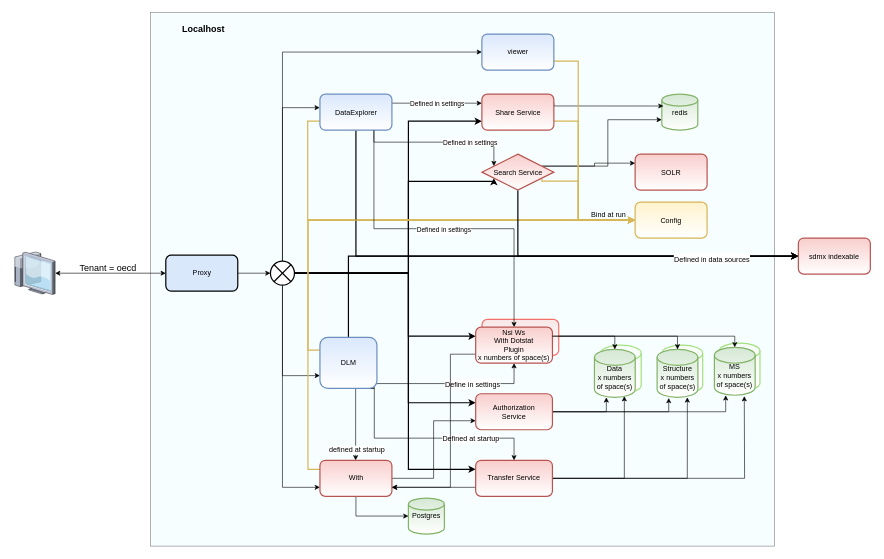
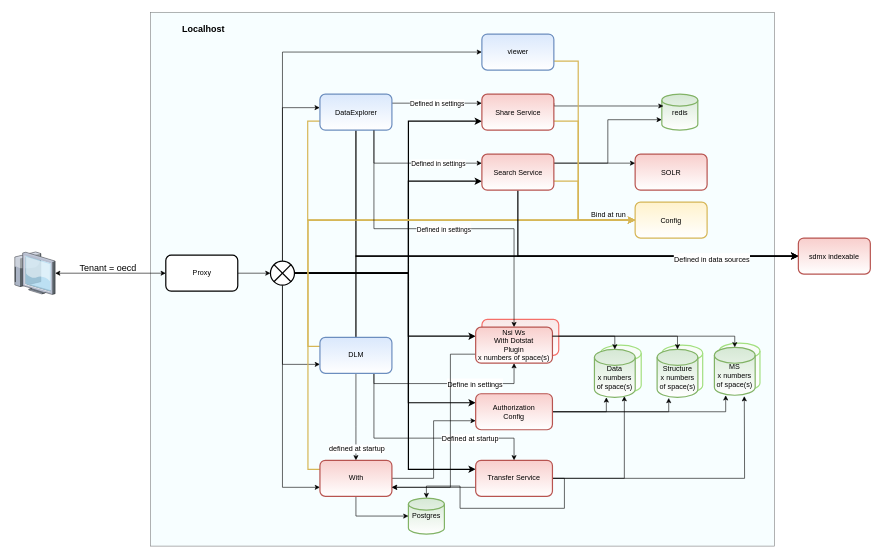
node "Search Service": shape diamond -> rounded rectangle
node "Proxy": fillcolor #dae8fc -> #ffffff
node "DLM": size 57x51 -> 72x36
edge "Transfer Service" -> "Structure x numbers of space(s)": now "Transfer Service" -> "Postgres"
node "Authorization Service": label "Authorization Service" -> "Authorization Config"
